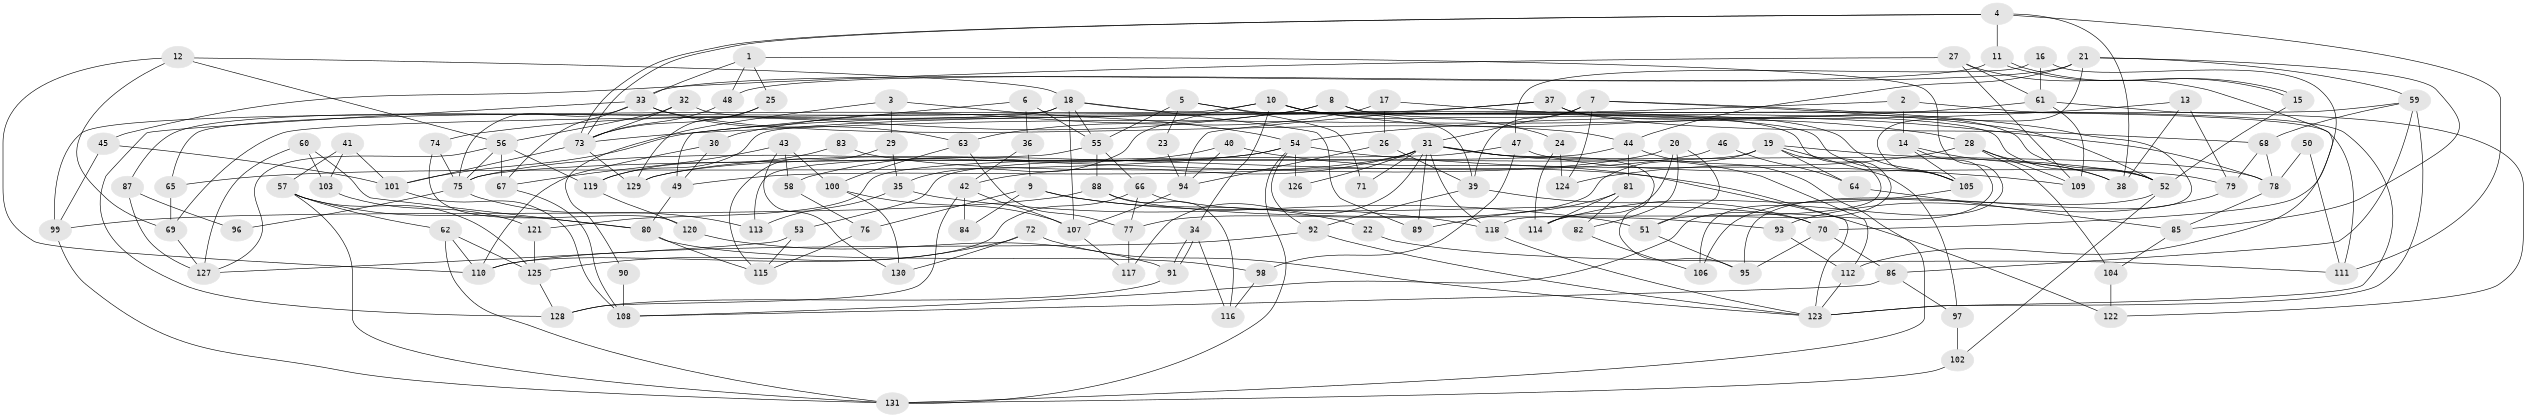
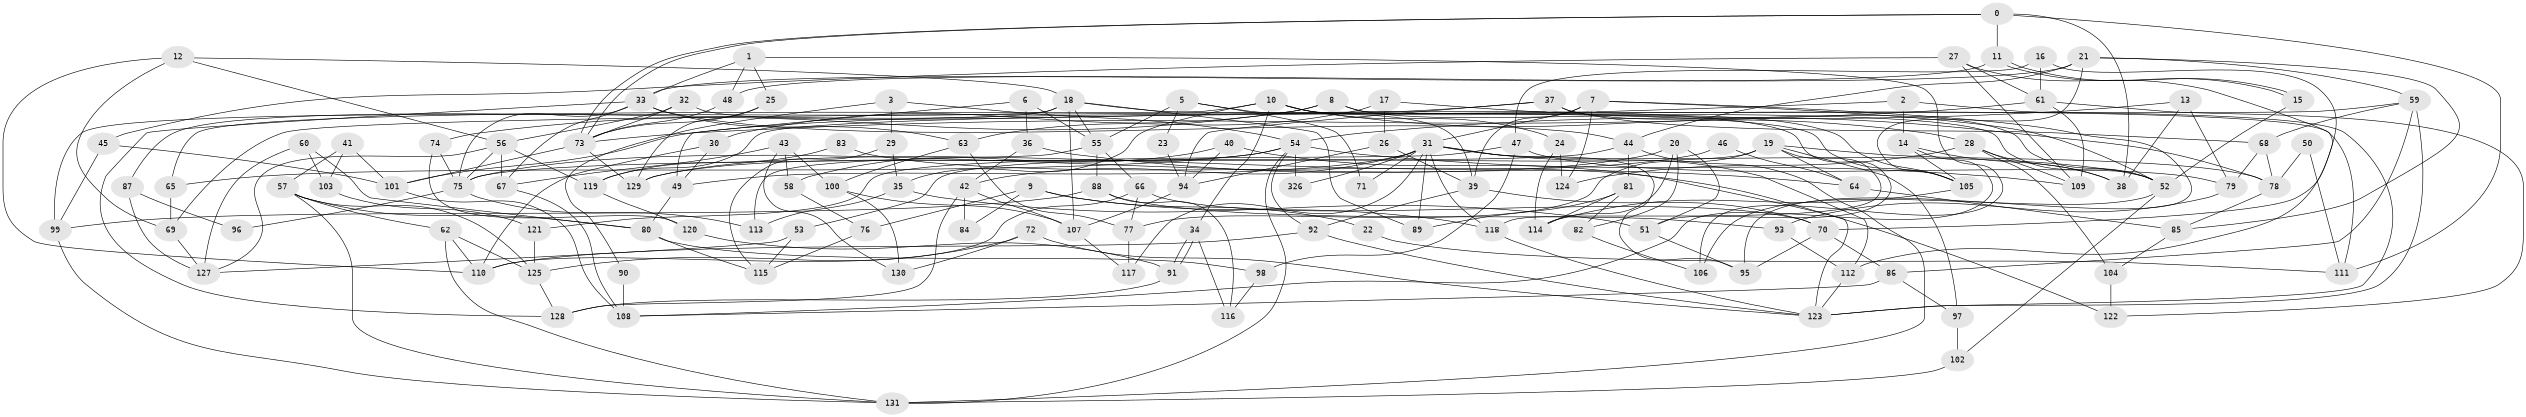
node "4": label "4" -> "0"
edge "36" -- "9": now "36" -- "64"
node "126": label "126" -> "326"
